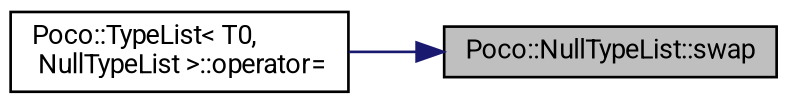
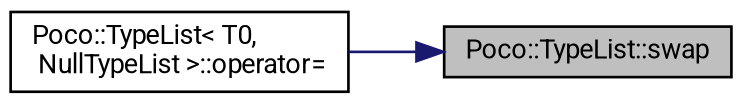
node "Poco::NullTypeList::swap": label "Poco::NullTypeList::swap" -> "Poco::TypeList::swap"
